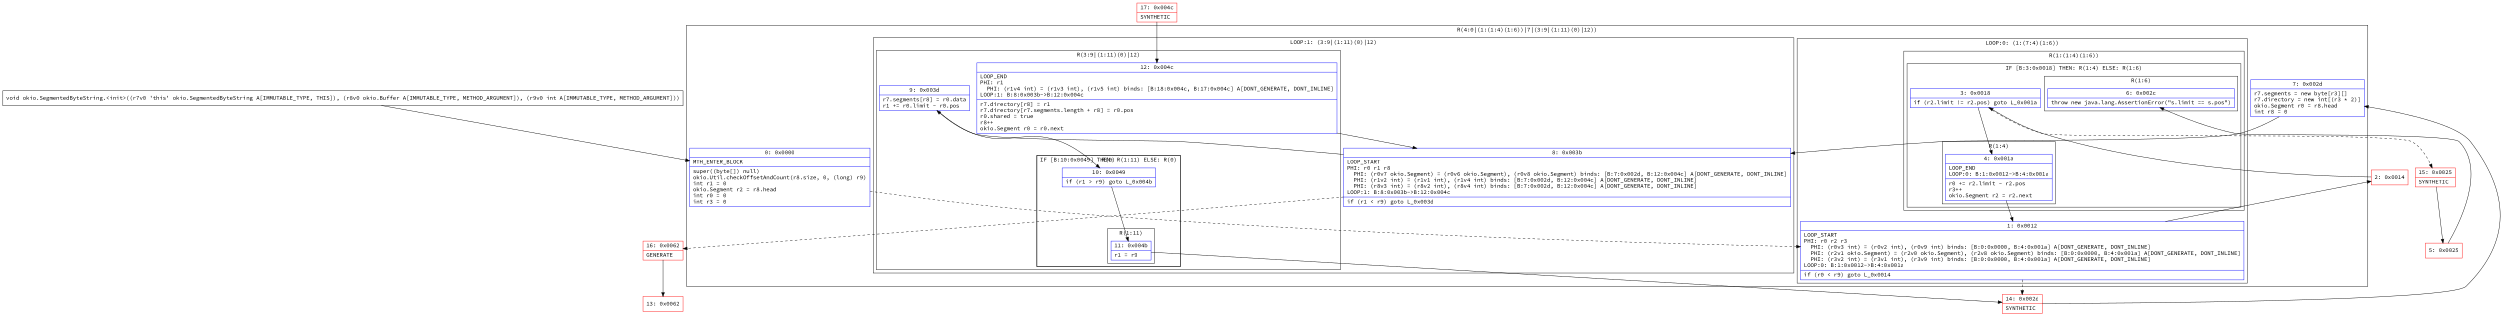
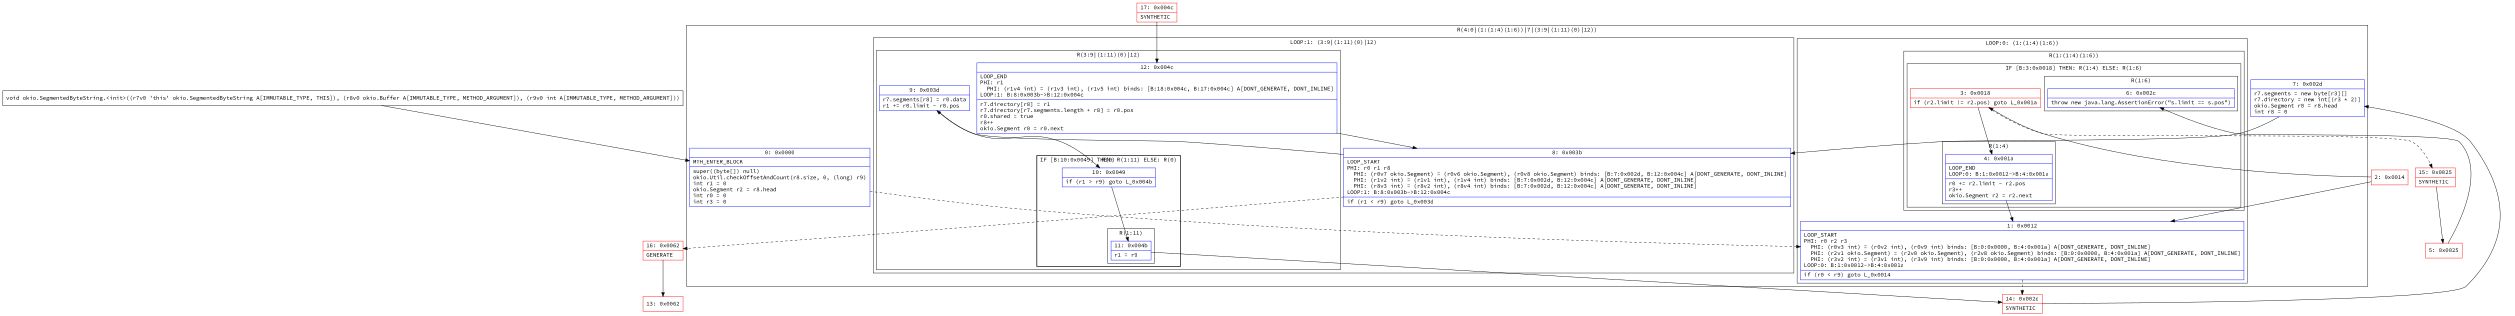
cluster "LOOP:0: (1:(7:4)(1:6))": label "LOOP:0: (1:(7:4)(1:6))" -> "LOOP:0: (1:(1:4)(1:6))"
node "3: 0x0018": color blue -> red
edge "1: 0x0012" -> "2: 0x0014": reversed
